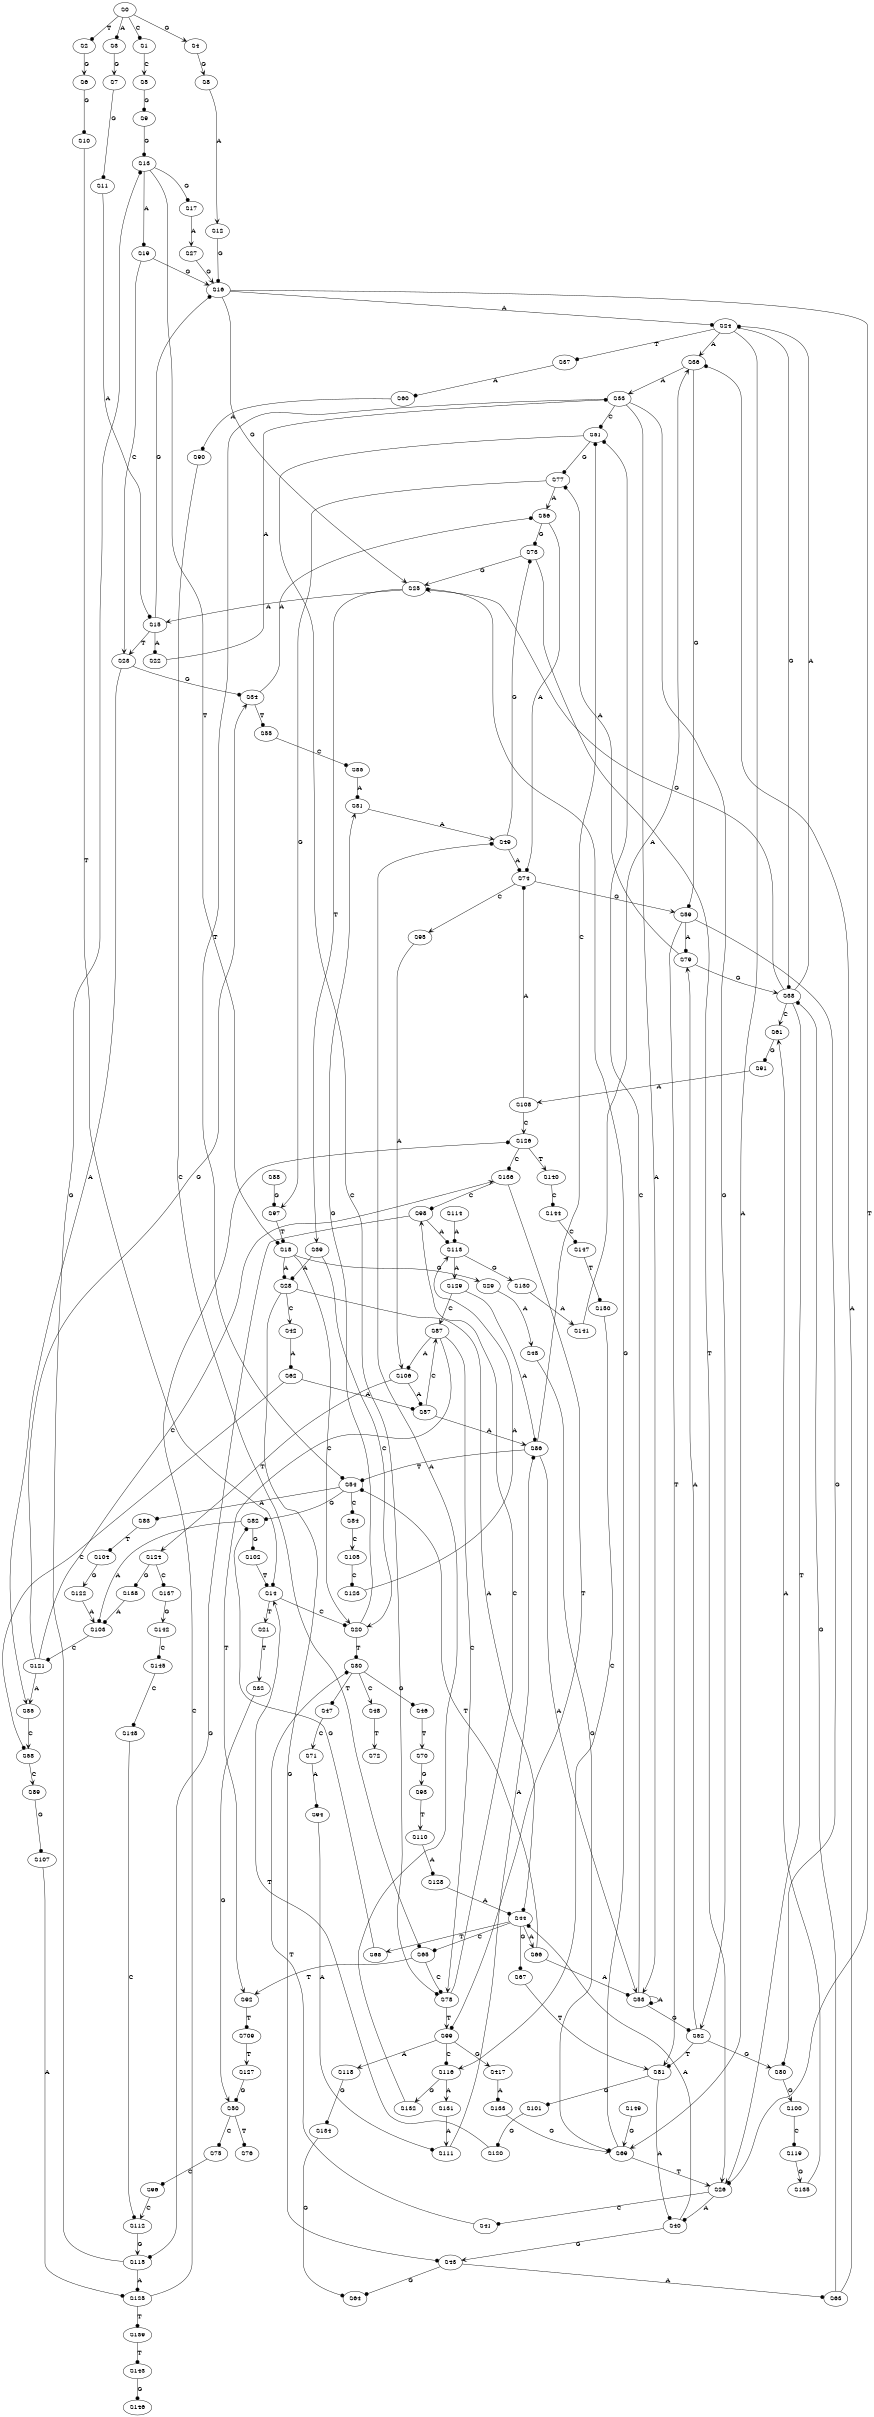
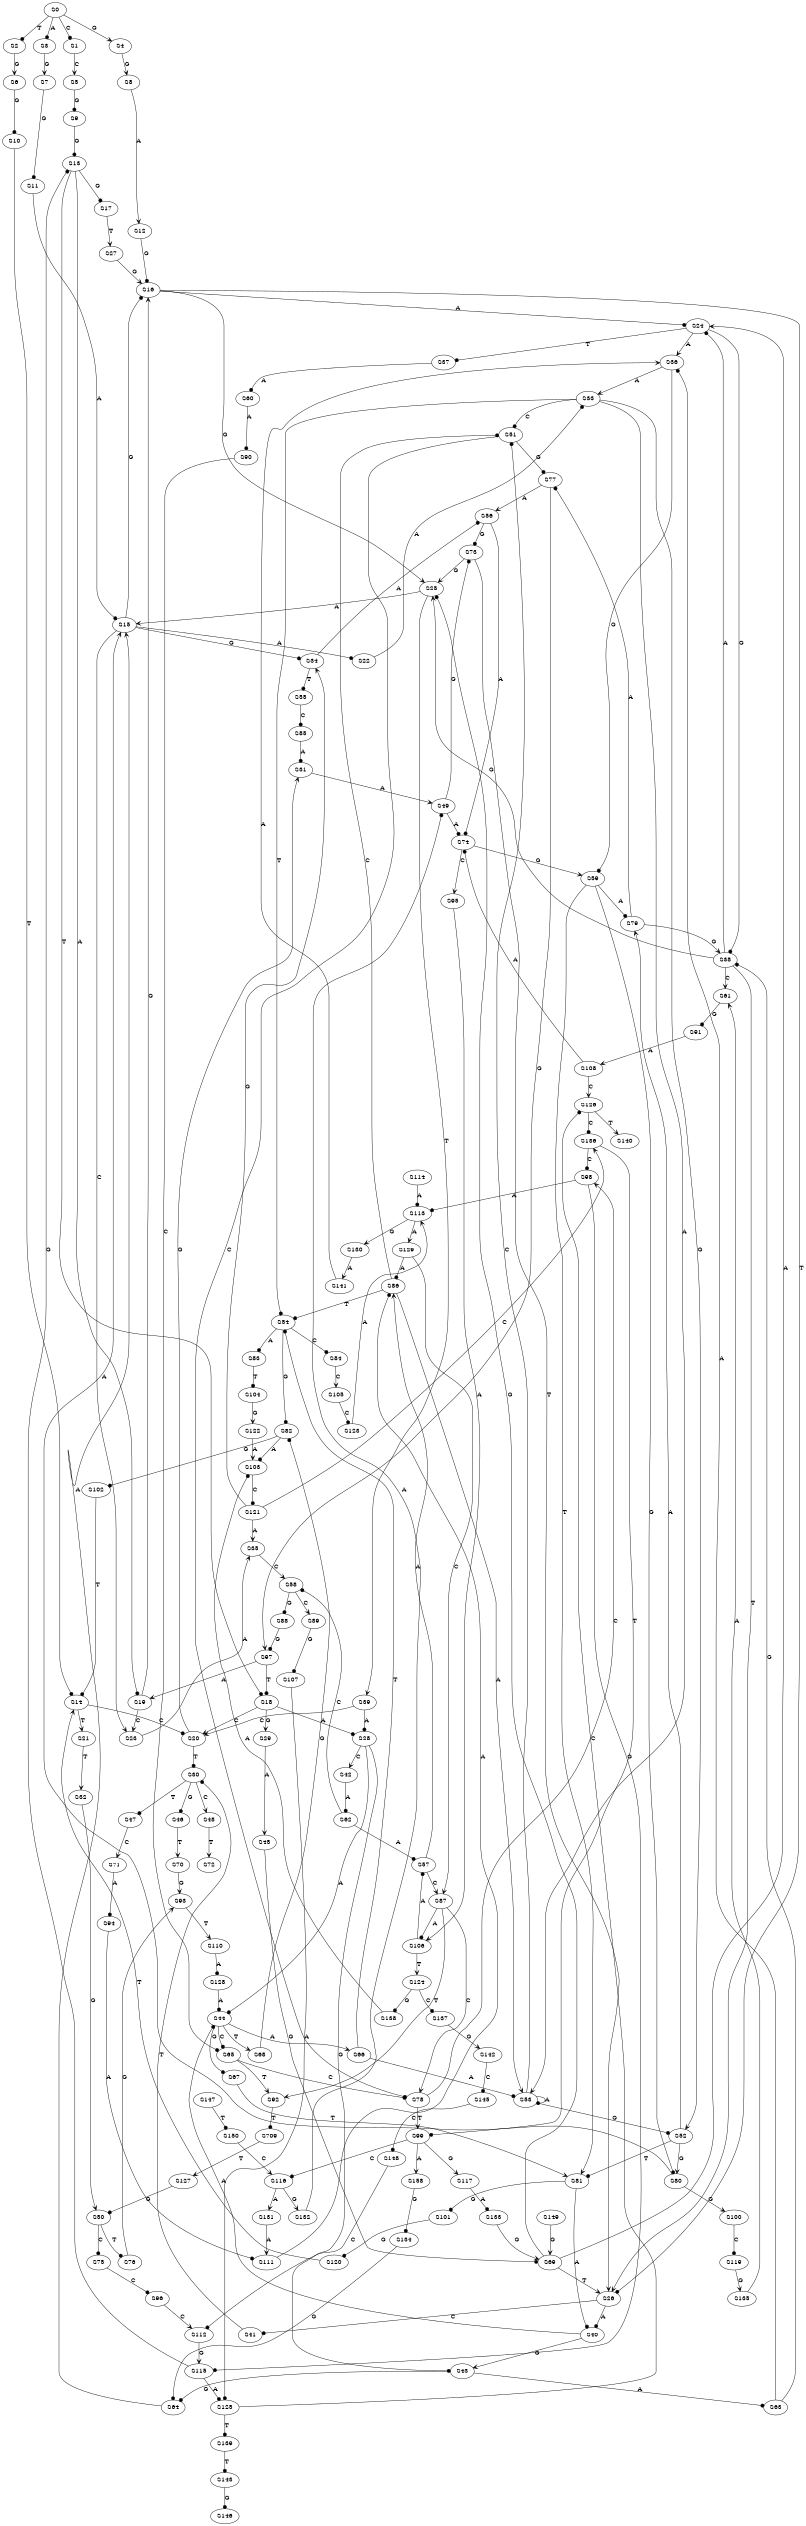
edge "S17" -> "S27": label "A" -> "T"
edge "S15" -> "S23": label "T" -> "C"
edge "S23" -> "S34": now "S15" -> "S34"
node "S144": removed
edge "S24" -> "S69": reversed
edge "S64" -> "S15": added, label "A"
edge "S58" -> "S88": added, label "G"
edge "S80" -> "S15": added, label "A"
edge "S97" -> "S19": added, label "A"
node "S118": label "S118" -> "S158"
node "S417": label "S417" -> "S117"
edge "S76" -> "S93": added, label "G"
